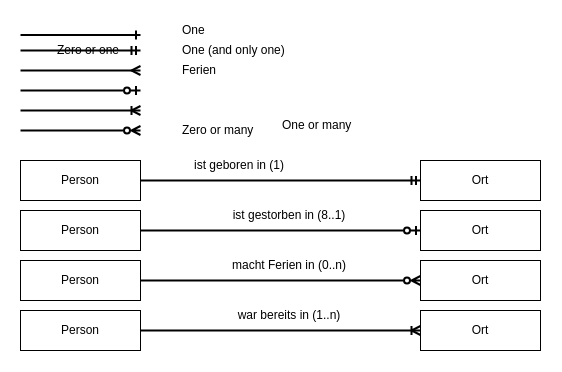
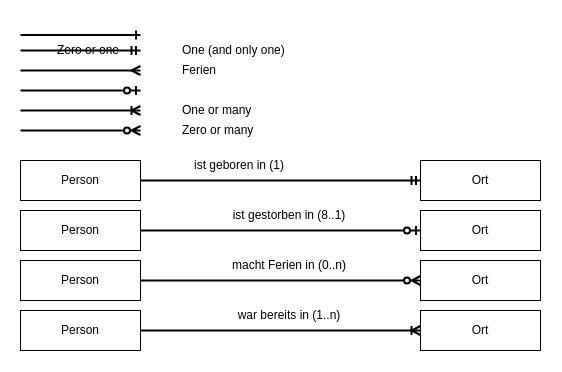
node "One": removed
node "One or many": moved (321, 126) -> (221, 111)
